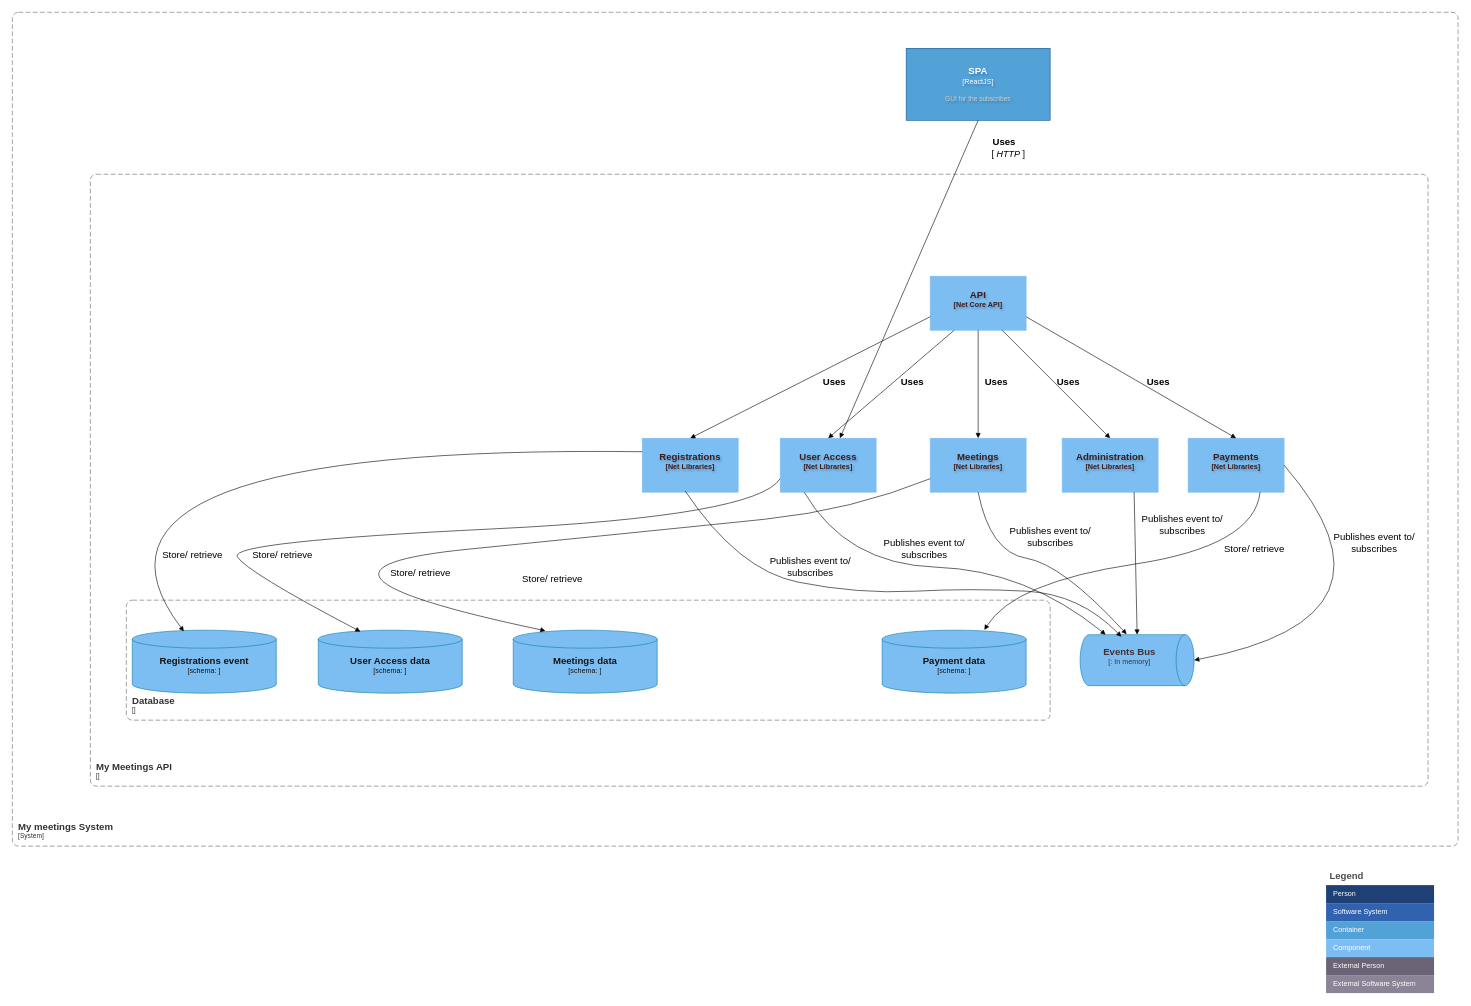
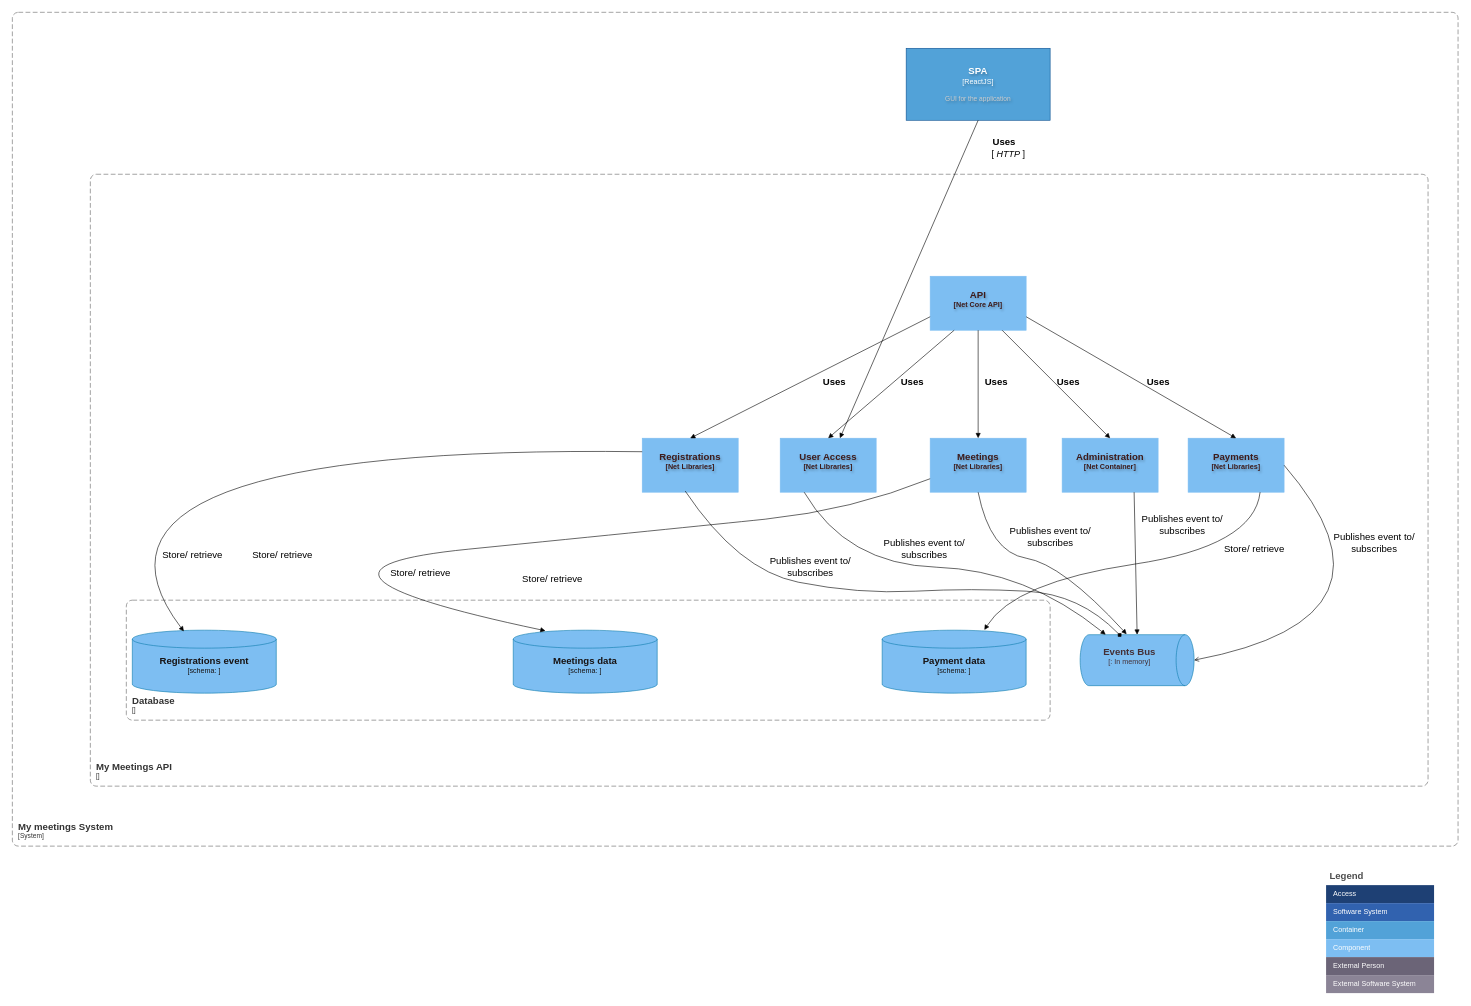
node "SPA [ReactJS] GUI for the subscribes": label "SPA [ReactJS] GUI for the subscribes" -> "SPA [ReactJS] GUI for the application"
node "Administration [Net Libraries]": label "Administration [Net Libraries]" -> "Administration [Net Container]"
edge "User Access [Net Libraries]" -> "User Access data [schema: ]": removed
edge "Registrations [Net Libraries]" -> "Events Bus [: In memory]": arrowhead block -> diamond
edge "Payments [Net Libraries]" -> "Events Bus [: In memory]": arrowhead block -> open
node "User Access data [schema: ]": removed
node "Person": label "Person" -> "Access"
